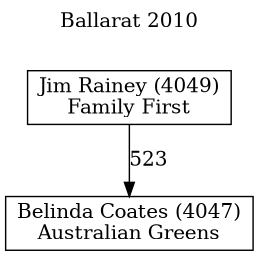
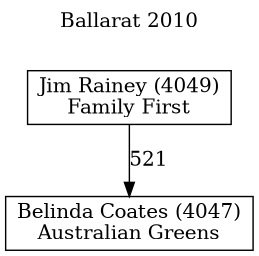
edge "Jim Rainey (4049) Family First" -> "Belinda Coates (4047) Australian Greens": label "523" -> "521"
